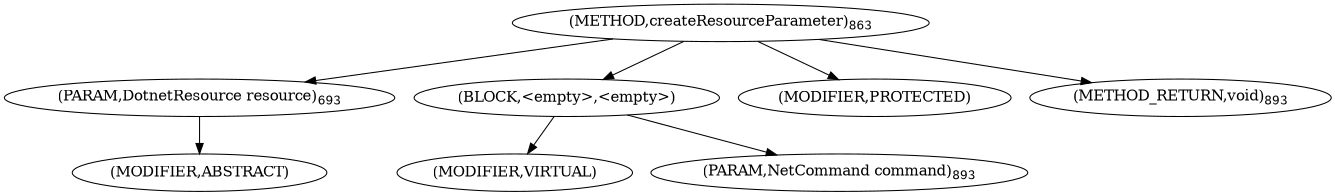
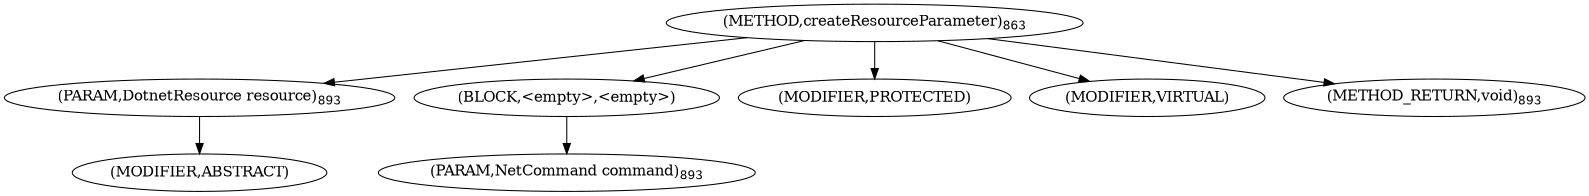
node "(PARAM,DotnetResource resource)": text "693" -> "893"
edge "(BLOCK,<empty>,<empty>)" -> "(MODIFIER,VIRTUAL)": now "(METHOD,createResourceParameter)" -> "(MODIFIER,VIRTUAL)"
